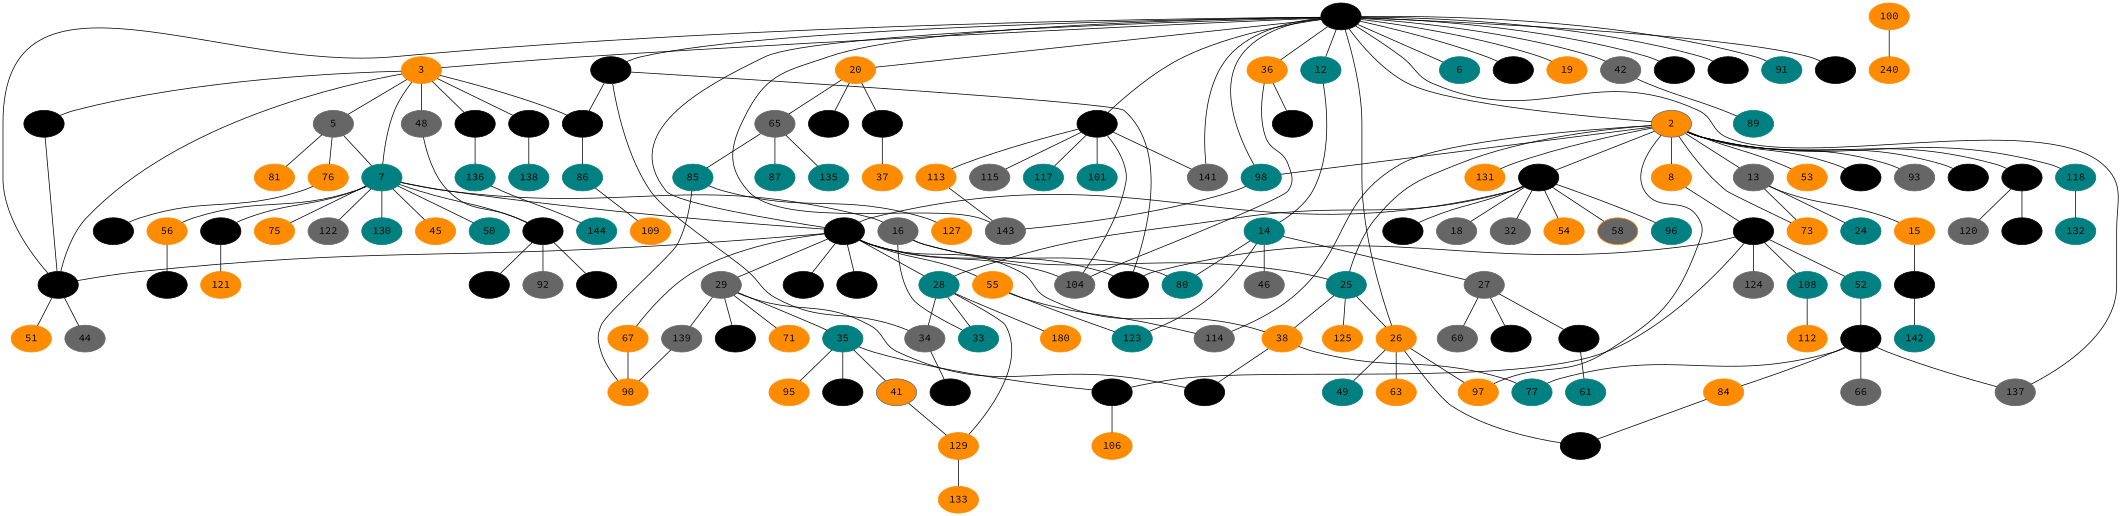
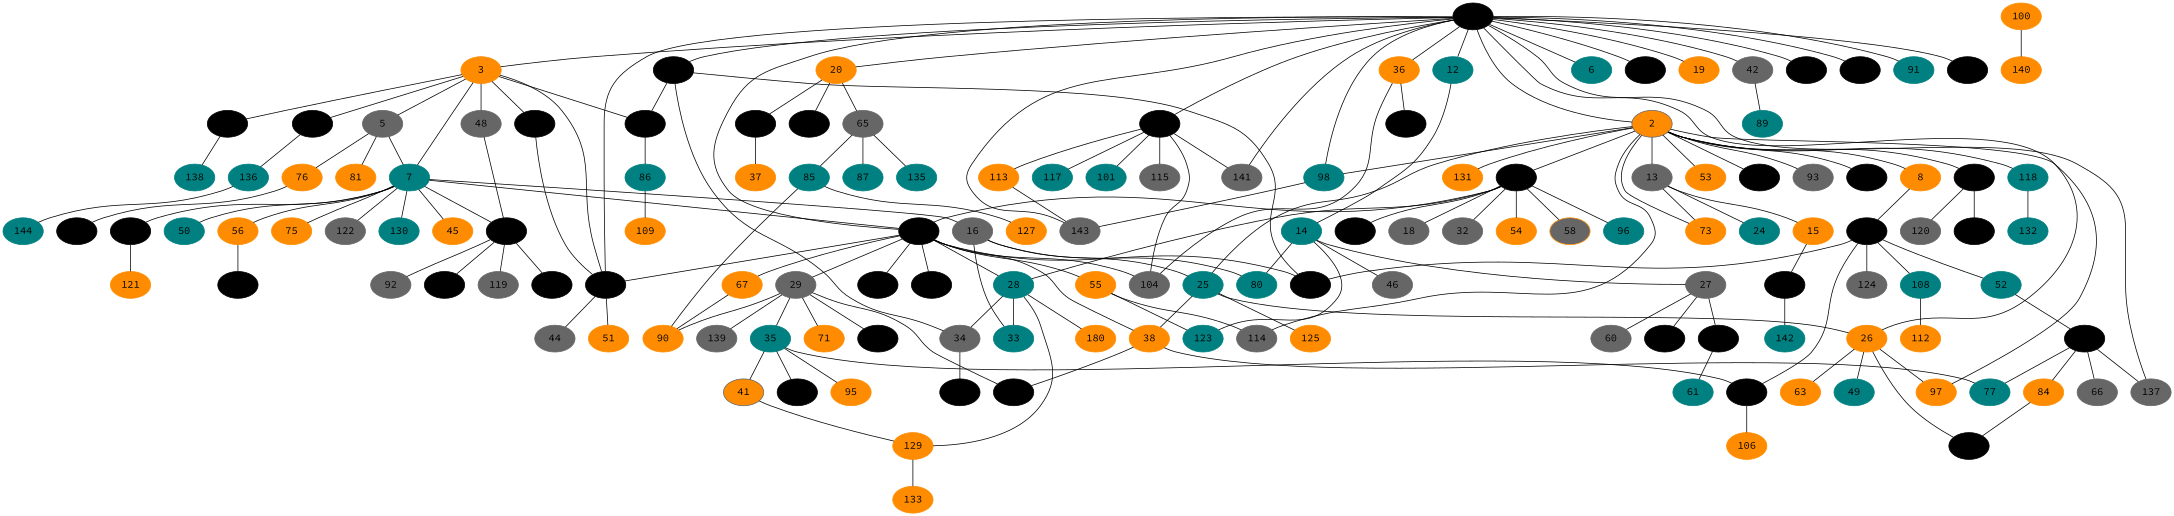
node "240": label "240" -> "140"
node "119": added
edge "139" -- "90": now "29" -- "90"
